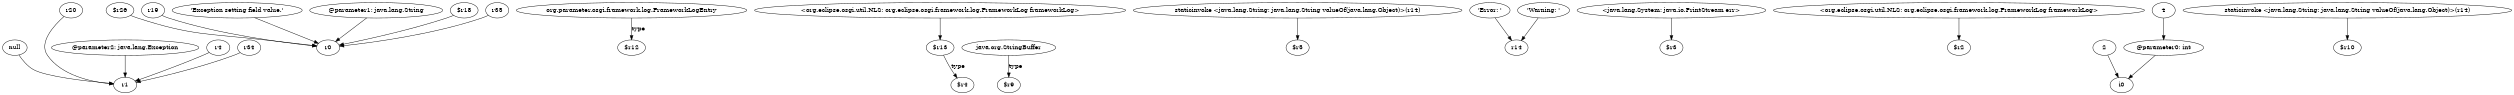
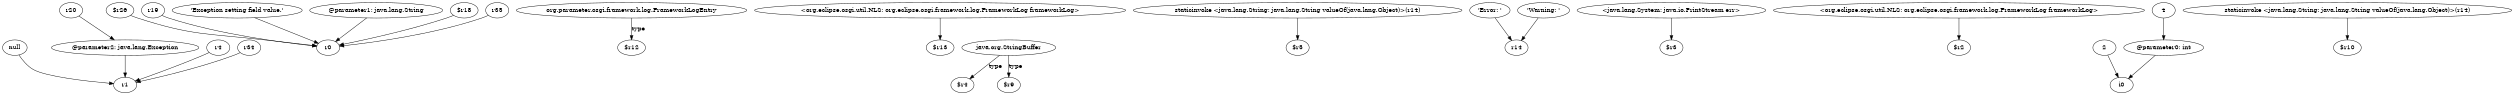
edge "r20" -> "r1": now "r20" -> "@parameter2: java.lang.Exception"
edge "$r13" -> "$r4": now "java.org.StringBuffer" -> "$r4"
